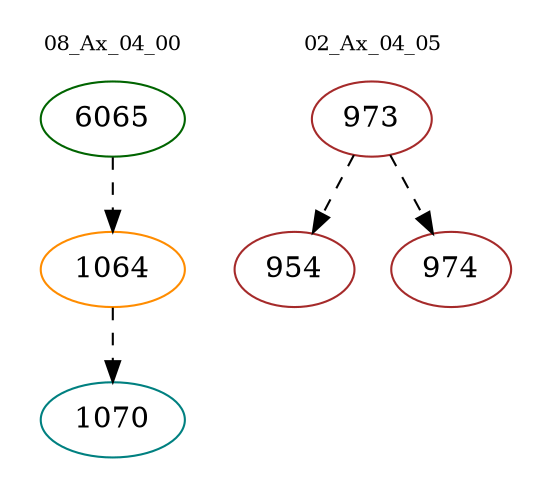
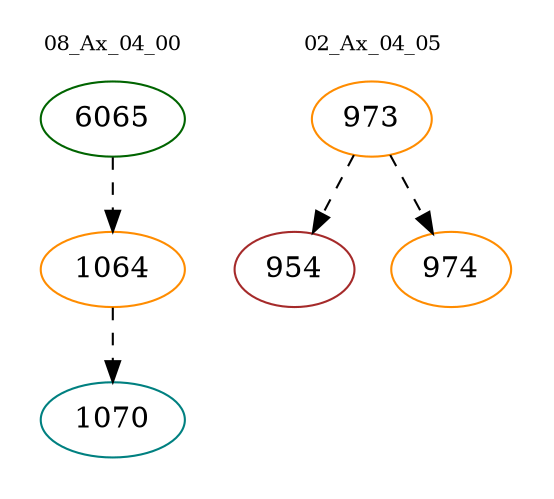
node "973": color brown -> darkorange
node "974": color brown -> darkorange
